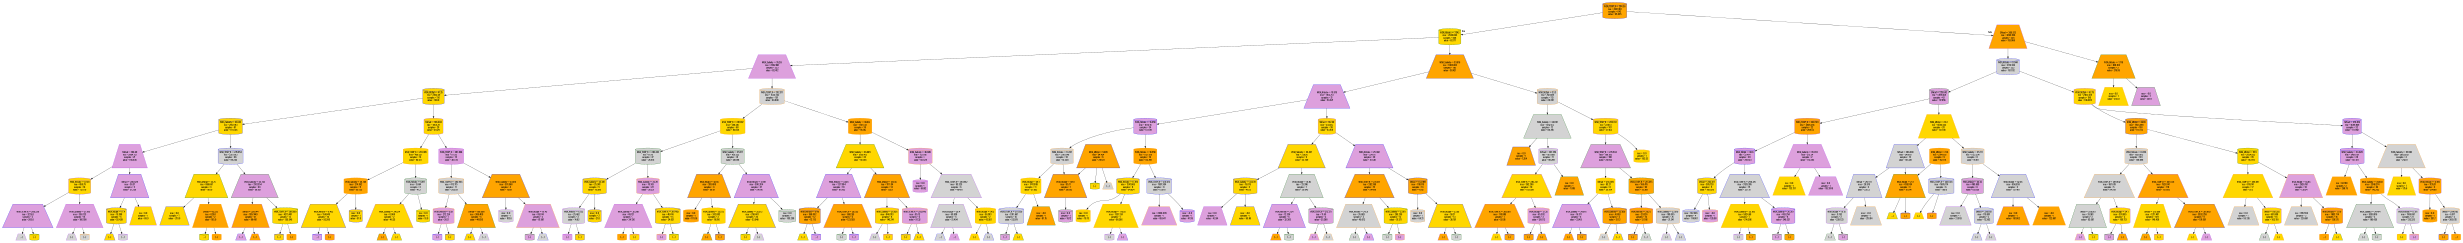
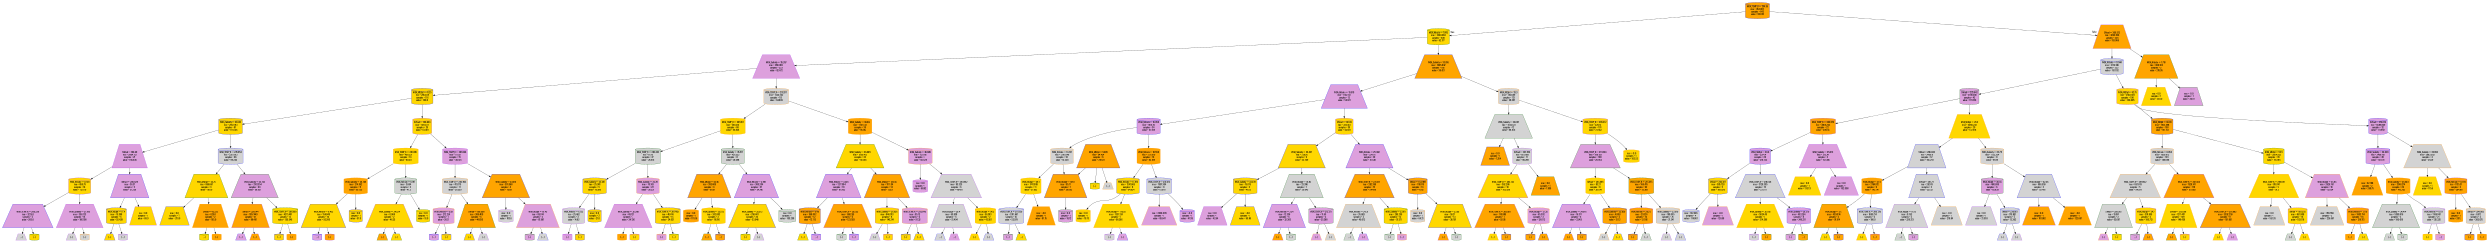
edge "SWrad <= 286.043 mse = 3409.8 samples = 12 value = 165.241" -> "WOA_MLDpt <= 21.1 mse = 439.034 samples = 3 value = 97.914": now "SWrad <= 286.043 mse = 3409.8 samples = 12 value = 165.241" -> "WOA_MLDpt <= 21.4 mse = 2784.872 samples = 9 value = 142.114"
node "mse = -0.0 samples = 1 value = 81.15": color darkgreen -> darkorange
node "mse = -0.0 samples = 1 value = 126.98": shape cylinder -> trapezium
node "WOA_MLDpt <= 16.15 mse = 0.153 samples = 2 value = 229.723": shape cylinder -> trapezium
